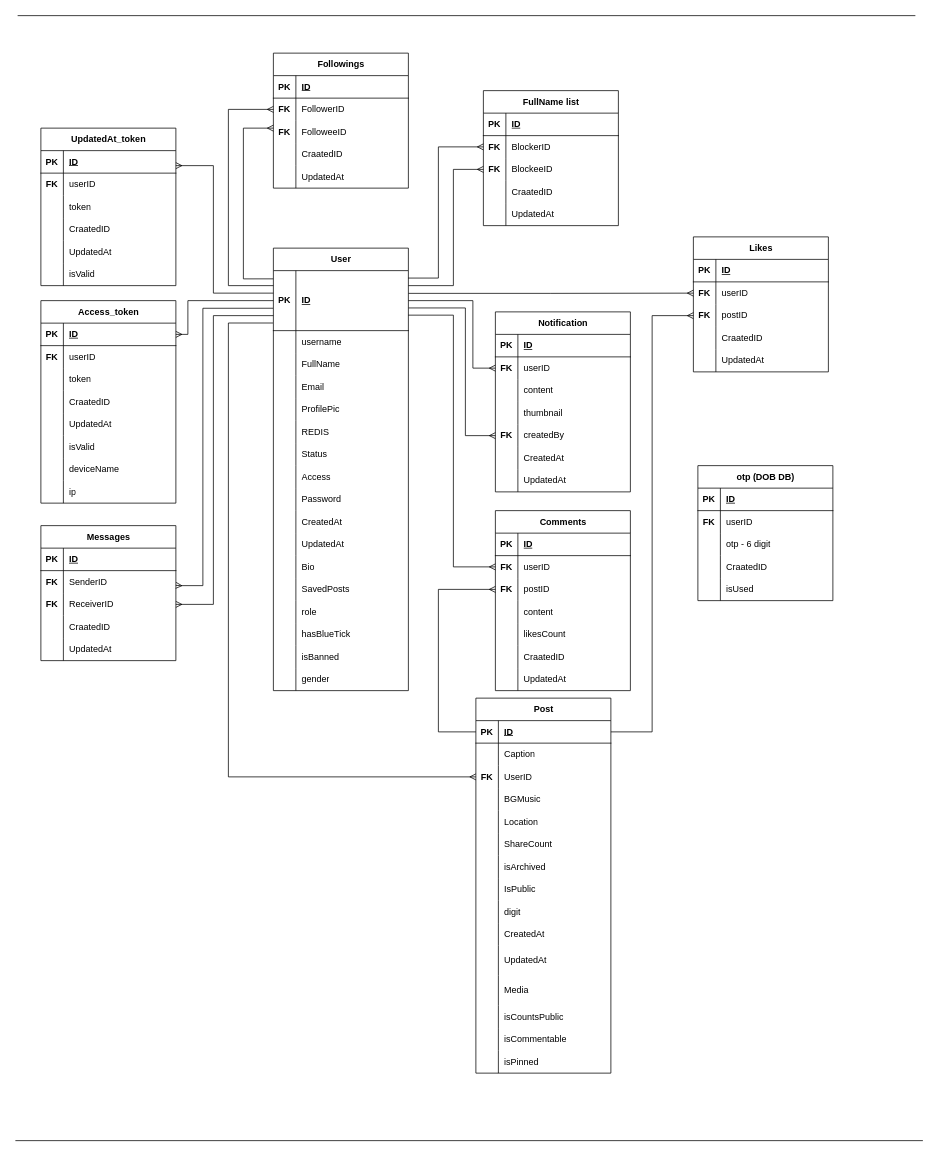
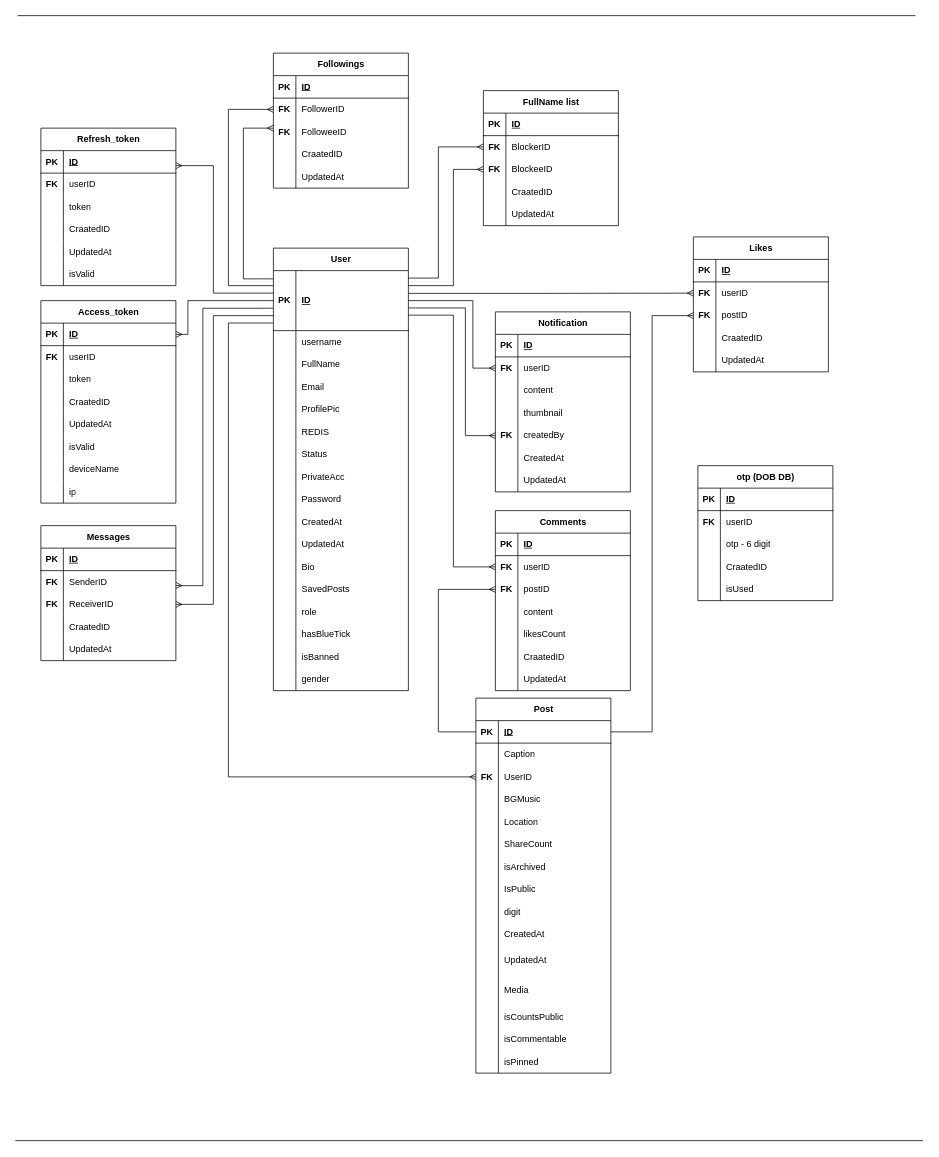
node "UpdatedAt_token": label "UpdatedAt_token" -> "Refresh_token"
node "Access": label "Access" -> "PrivateAcc"
